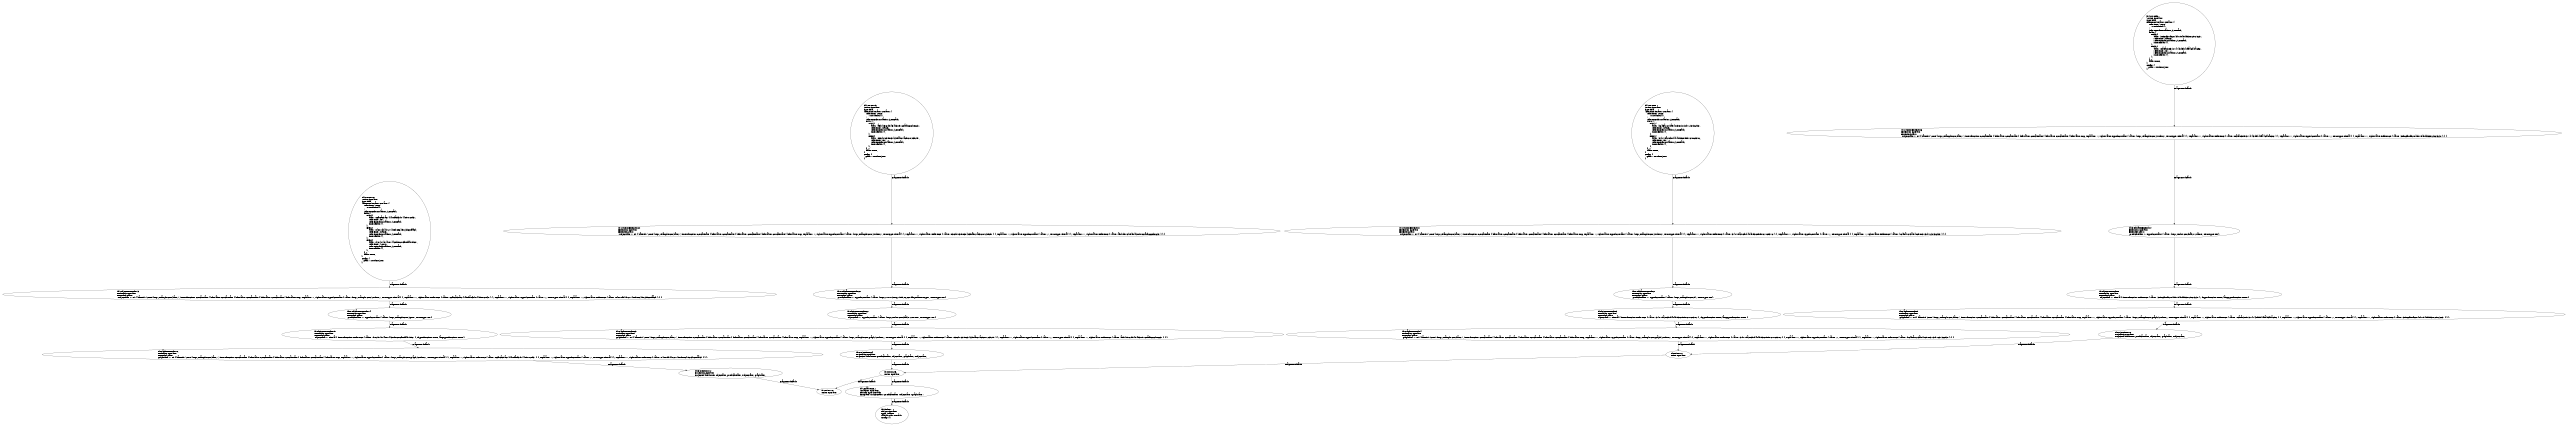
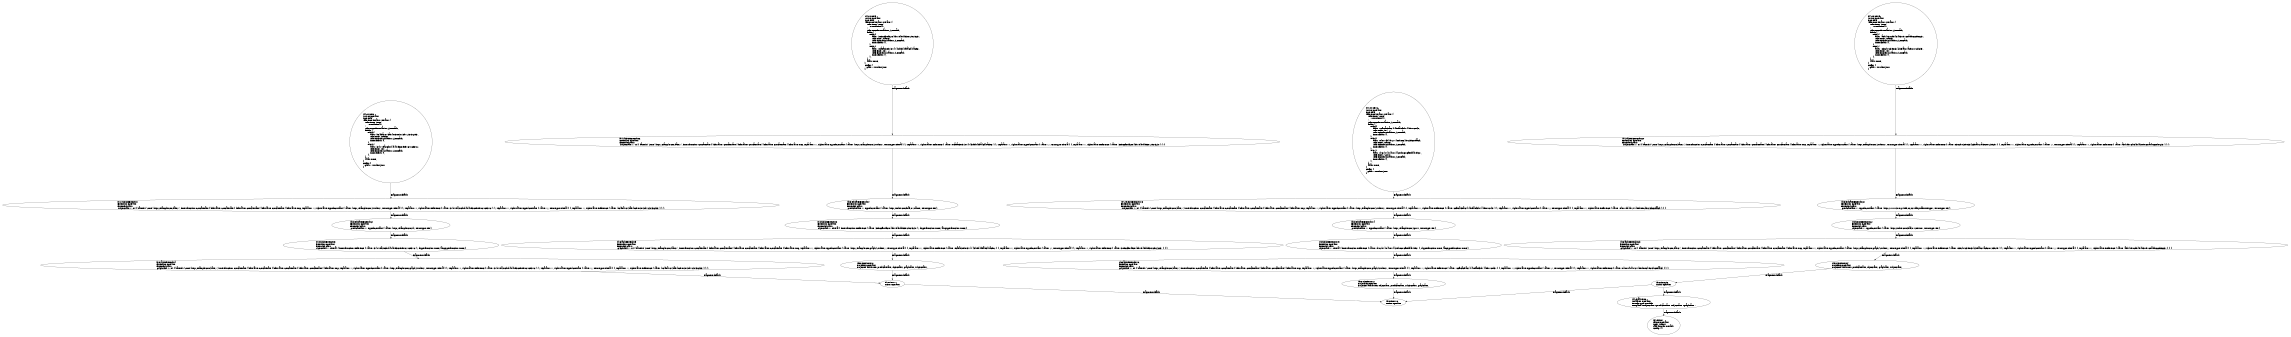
edge "id:Union_11 Union Operator" -> "id:Union_25 Union Operator": now "id:Union_11 Union Operator" -> "id:Union_18 Union Operator"
